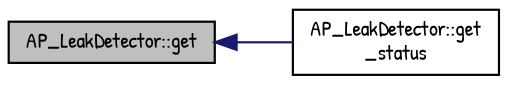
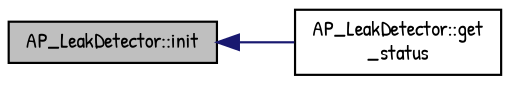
node "AP_LeakDetector::get": label "AP_LeakDetector::get" -> "AP_LeakDetector::init"
